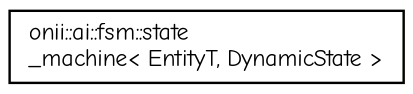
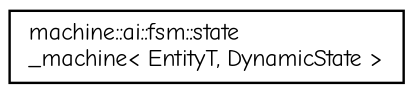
node "onii::ai::fsm::state _machine< EntityT, DynamicState >": label "onii::ai::fsm::state _machine< EntityT, DynamicState >" -> "machine::ai::fsm::state _machine< EntityT, DynamicState >"
